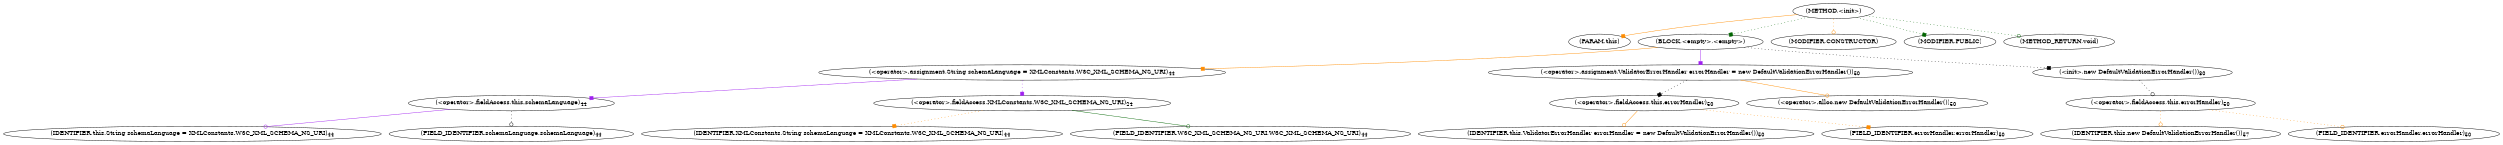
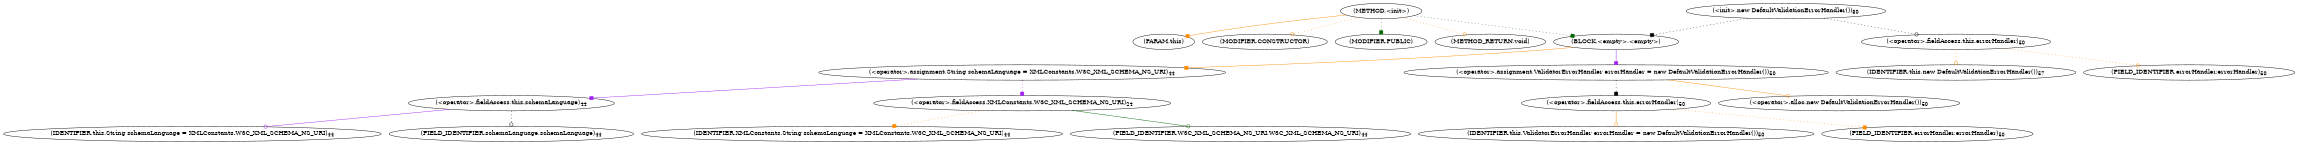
edge "(METHOD,<init>)" -> "(METHOD_RETURN,void)": color darkgreen -> darkorange
edge "(BLOCK,<empty>,<empty>)" -> "(<init>,new DefaultValidationErrorHandler())": reversed
